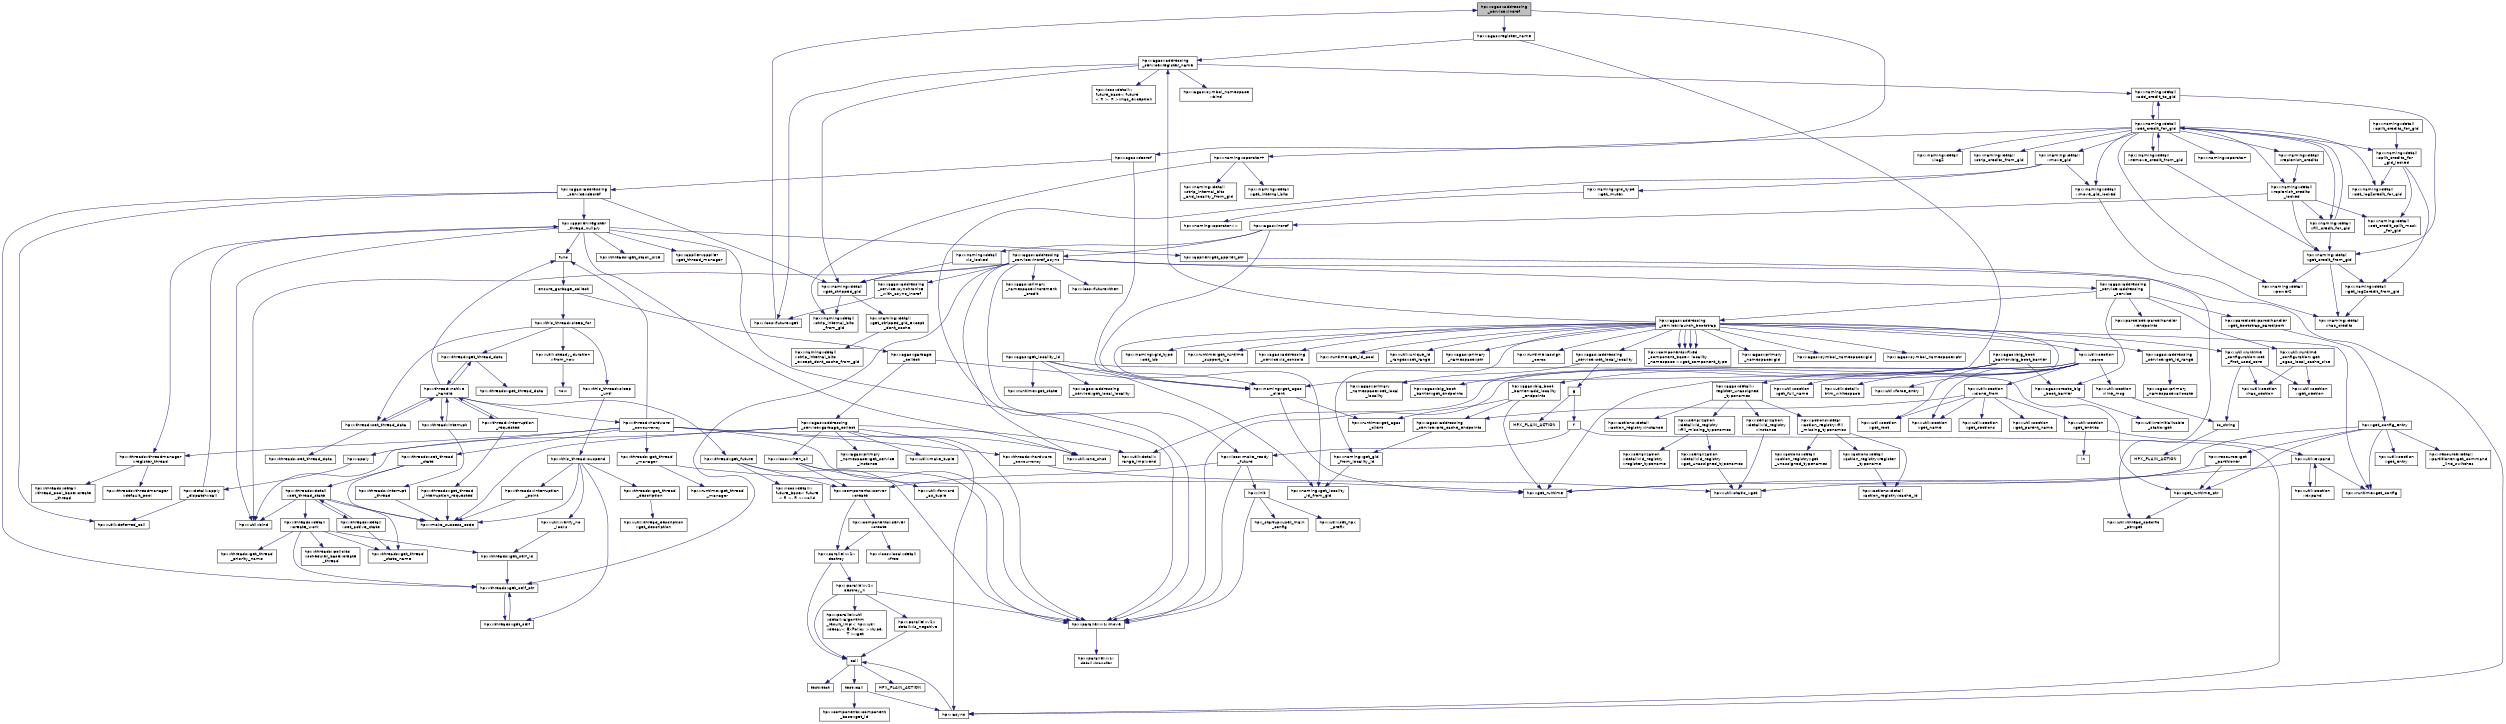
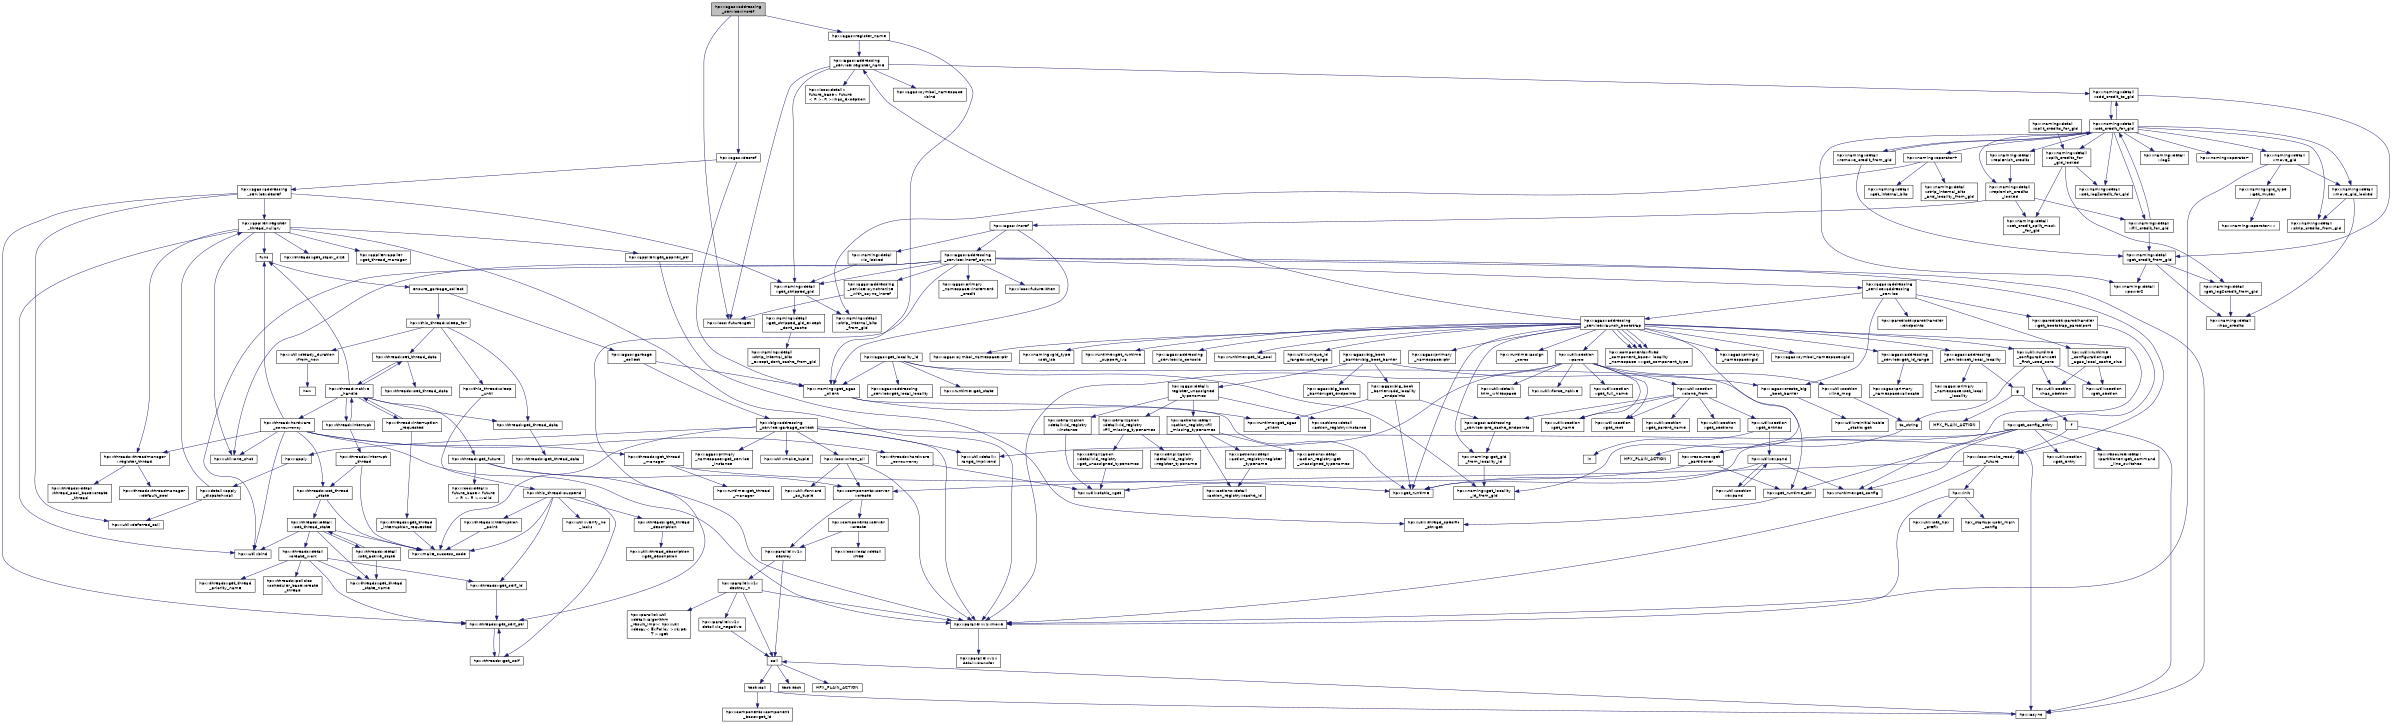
edge "hpx::lcos::future::get" -> "hpx::agas::addressing _service::incref": reversed
edge "hpx::naming::detail ::move_gid_locked" -> "hpx::naming::detail ::strip_credits_from_gid": added
edge "hpx::naming::detail ::replenish_credits _locked" -> "hpx::naming::detail ::get_credit_from_gid": removed
edge "hpx::thread::get_thread_data" -> "hpx::thread::native _handle": removed
node "hpx::util::force_entry": label "hpx::util::force_entry" -> "hpx::util::force_native"
node "hpx::agas::addressing _service::garbage_collect": label "hpx::agas::addressing _service::garbage_collect" -> "hpx::big::addressing _service::garbage_collect"
edge "hpx::threads::interrupt _thread" -> "hpx::threads::set_thread _state": added
edge "hpx::util::verify_no _locks" -> "hpx::threads::get_self_id": now "hpx::this_thread::suspend" -> "hpx::threads::get_self_id"
